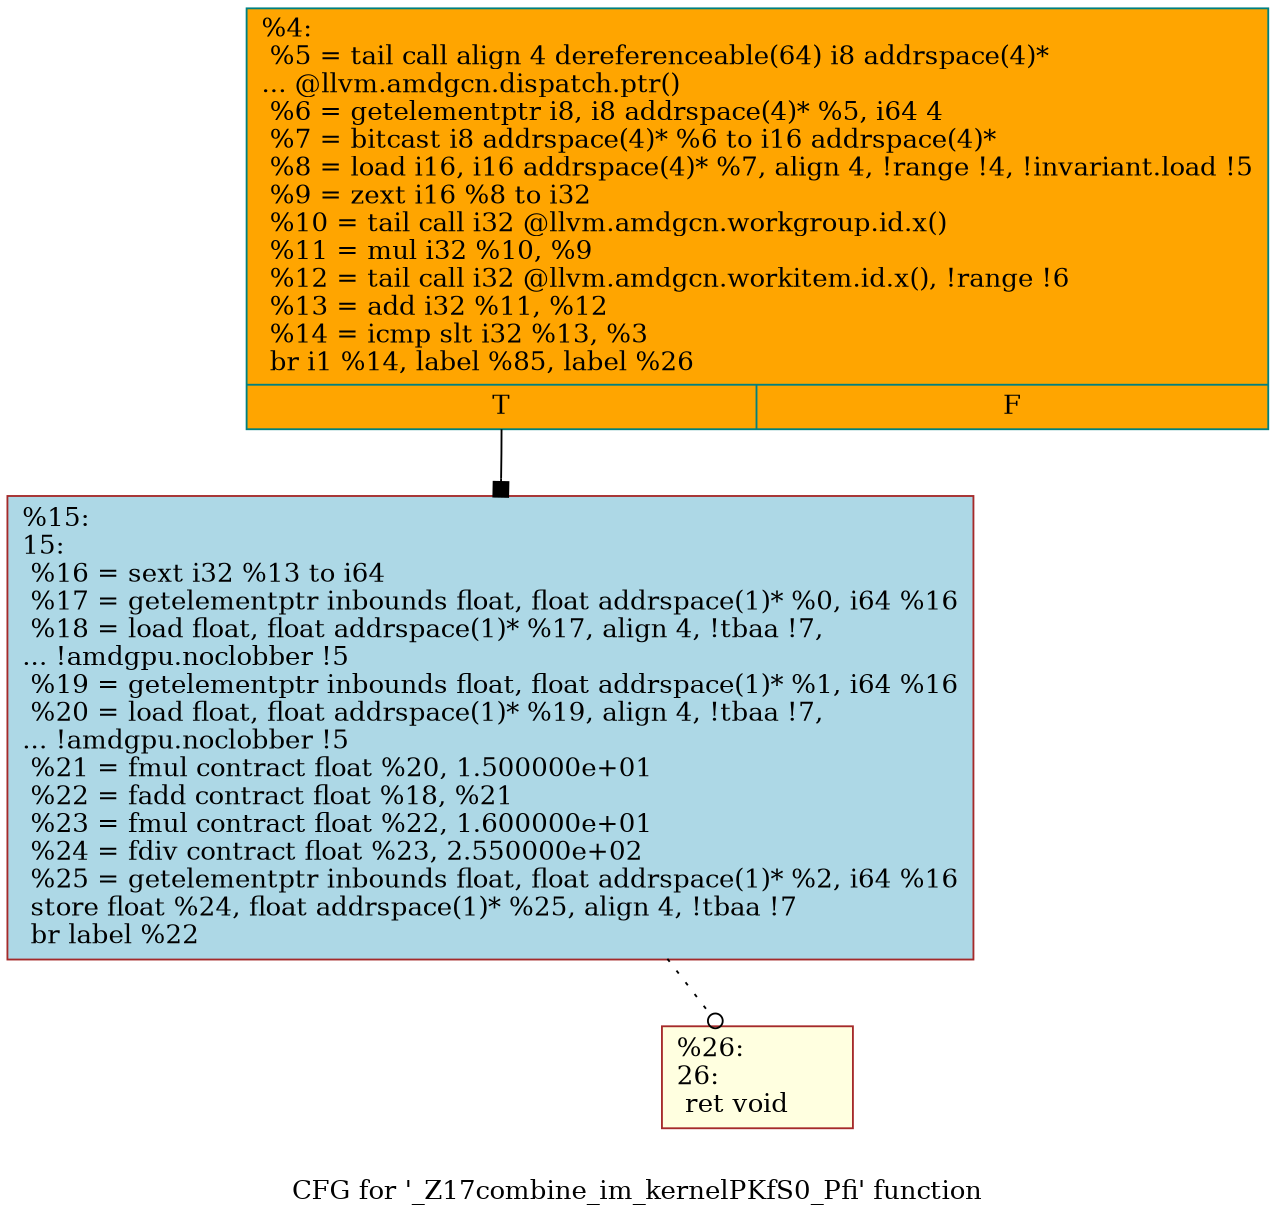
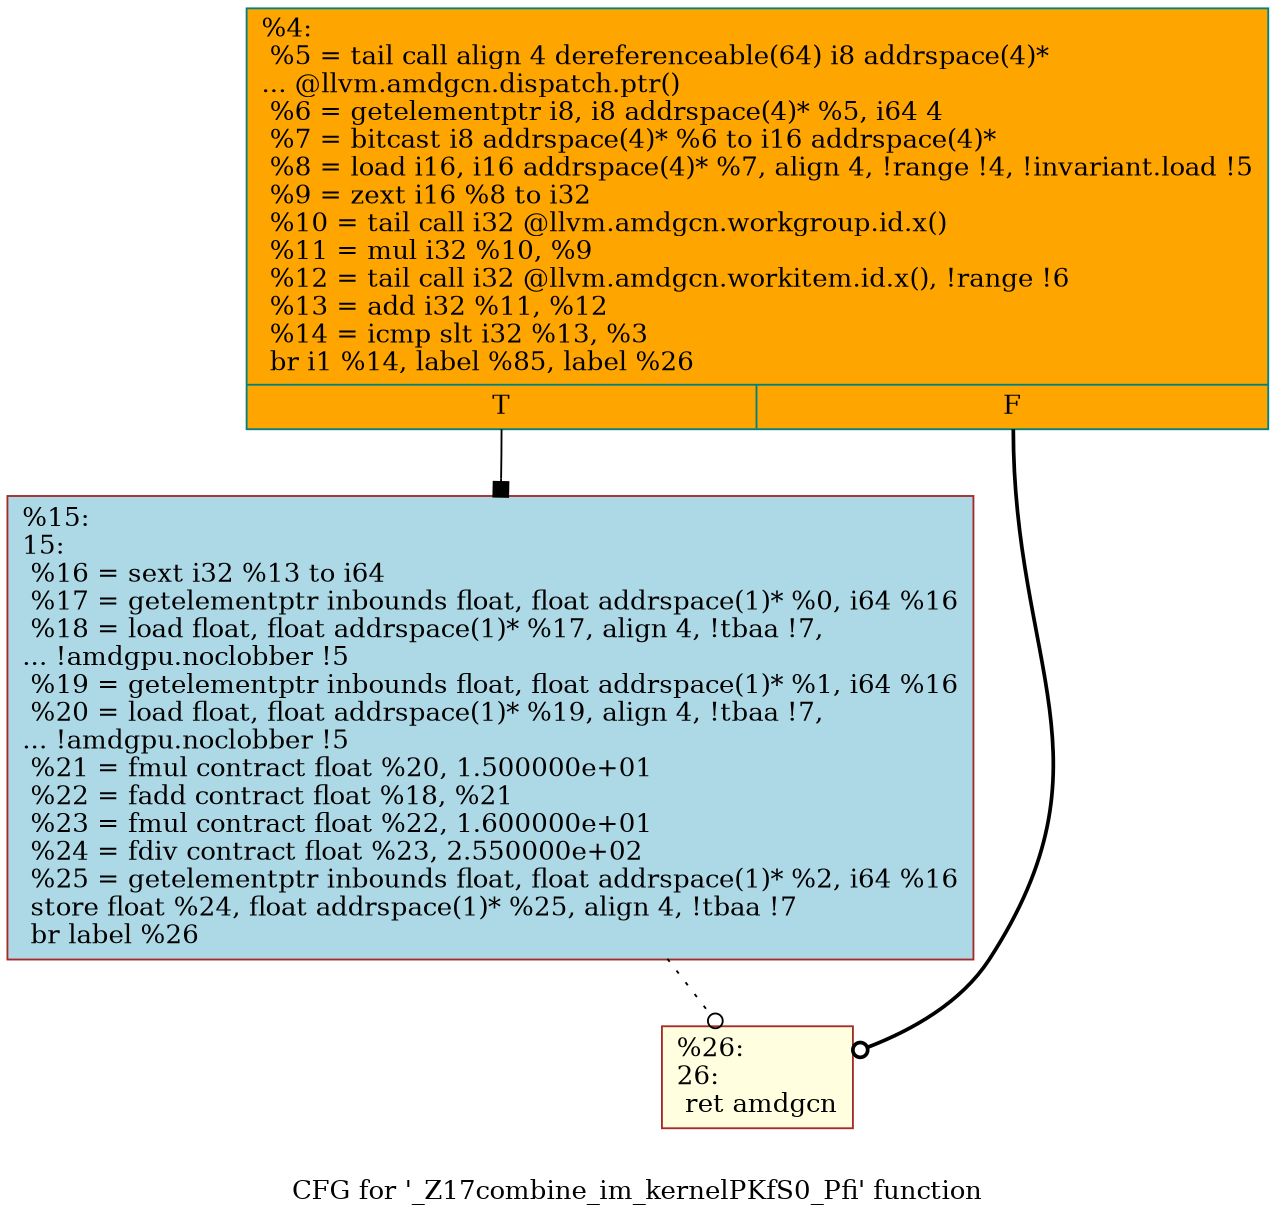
edge "%4:" -> "%26:": added
node "%15:": text "br label %22" -> "br label %26"
node "%26:": text "ret void" -> "ret amdgcn"
